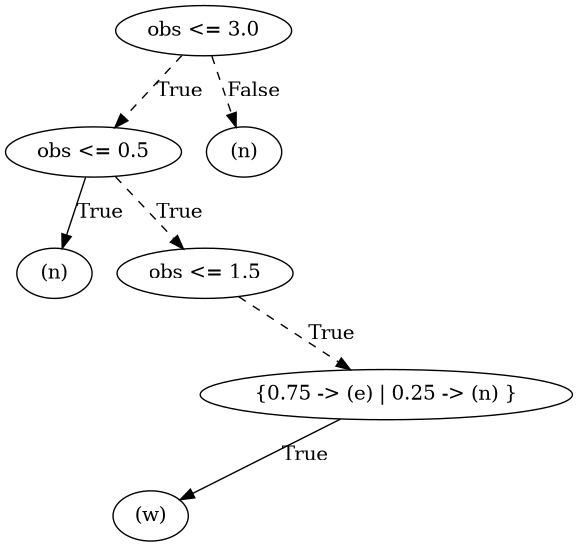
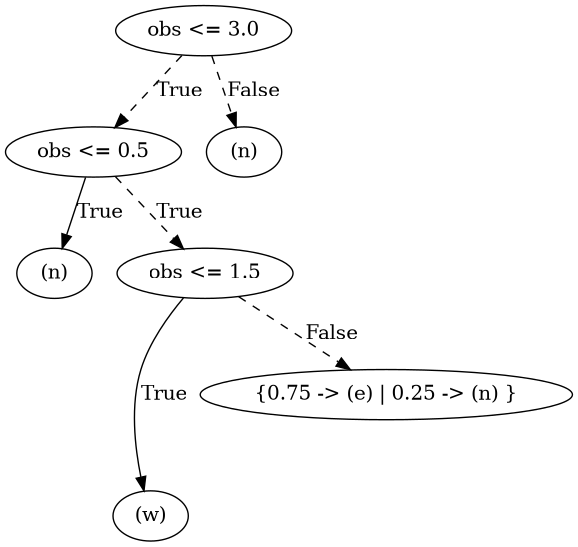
edge "obs <= 1.5" -> "{0.75 -> (e) | 0.25 -> (n) }": label "True" -> "False"
edge "{0.75 -> (e) | 0.25 -> (n) }" -> "(w)": now "obs <= 1.5" -> "(w)"
